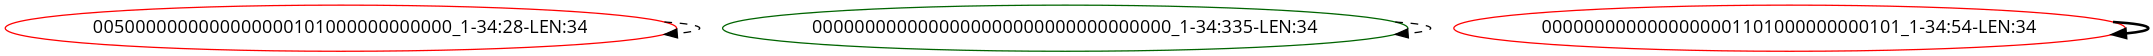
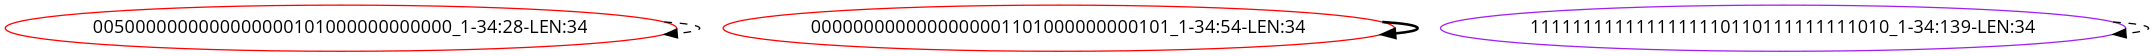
node "0000000000000000000000000000000000_1-34:335-LEN:34": removed
node "1111111111111111110110111111111010_1-34:139-LEN:34": added
